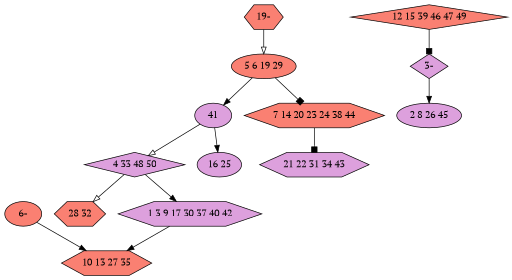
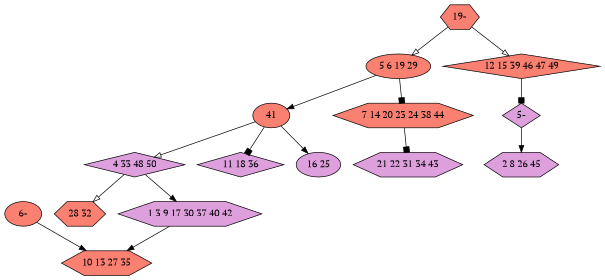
edge "19-" -> "12 15 39 46 47 49": added
node "3-": label "3-" -> "5-"
node "41": fillcolor plum -> salmon
node "2 8 26 45": shape ellipse -> hexagon
node "11 18 36": added
